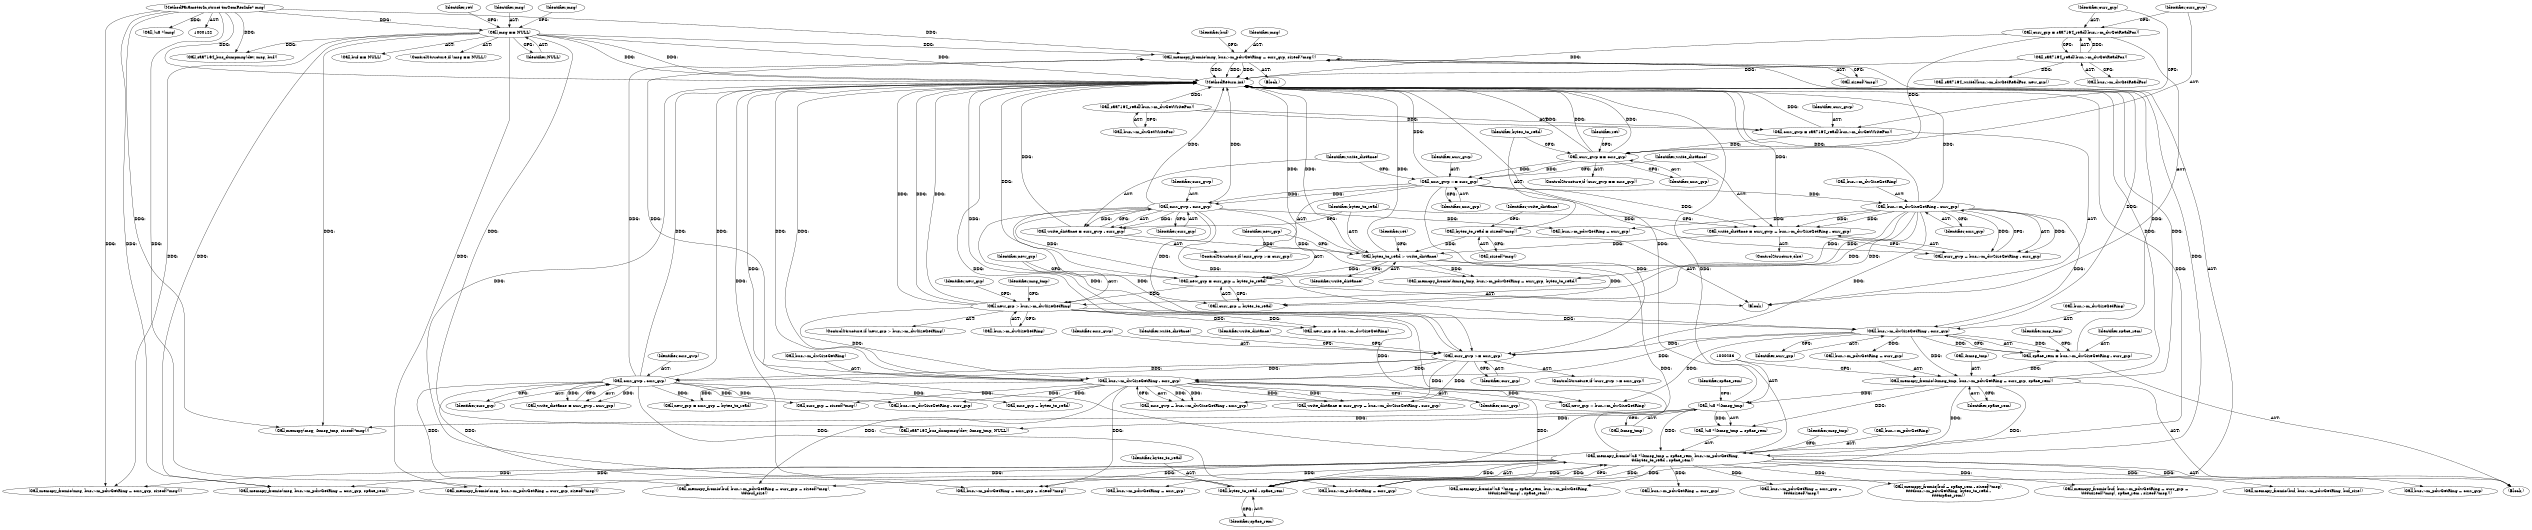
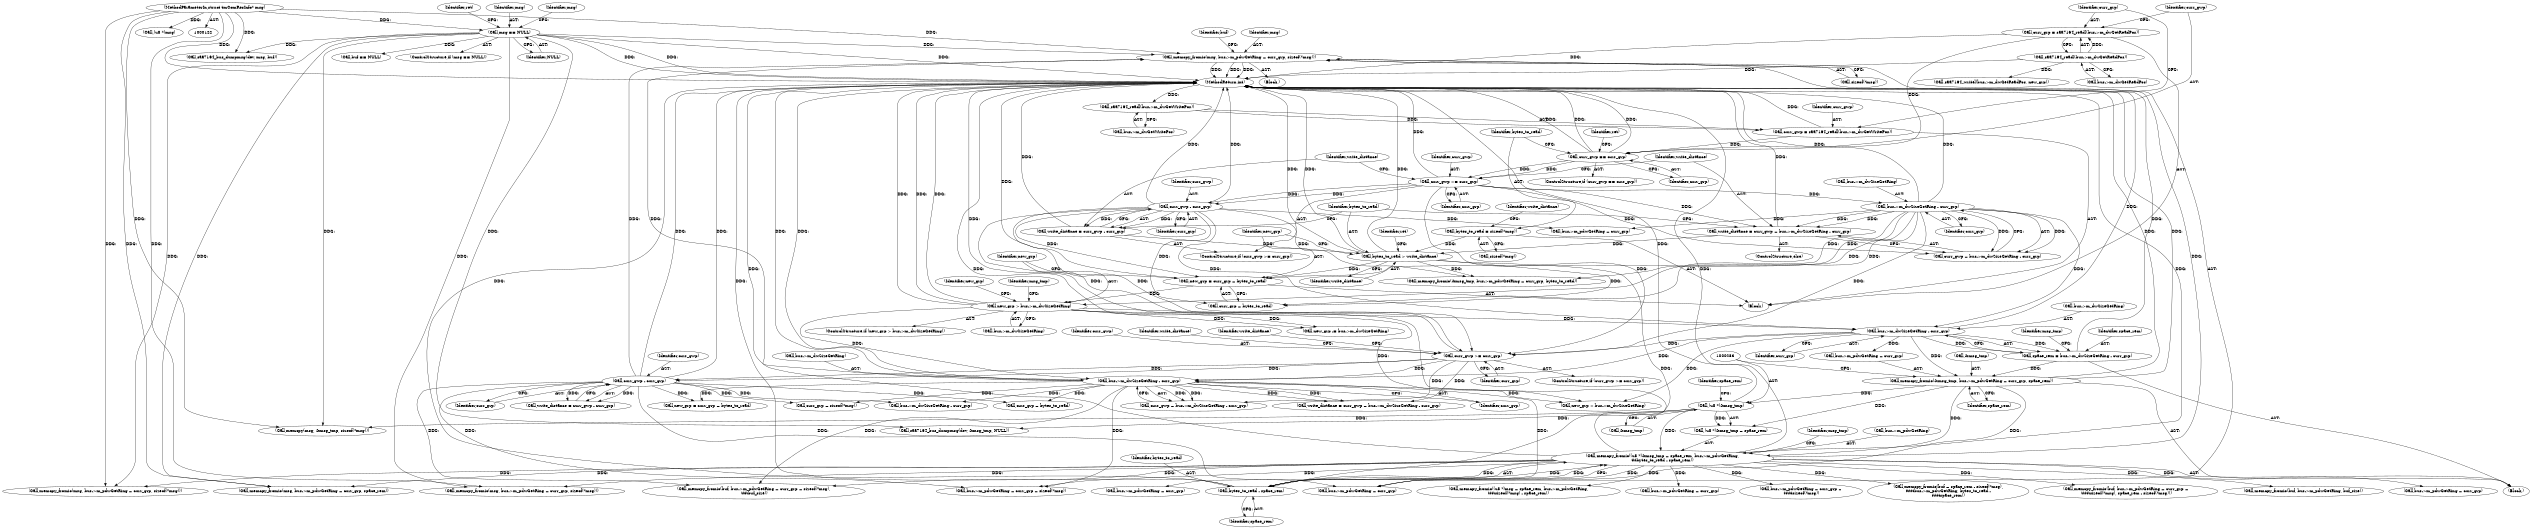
edge "(Call,msg == NULL)" -> "(Call,buf == NULL)": label "AST: " -> "DDG: "
edge "(Call,saa7164_readl(bus->m_dwGetWritePos))" -> "(MethodReturn,int)": reversed
